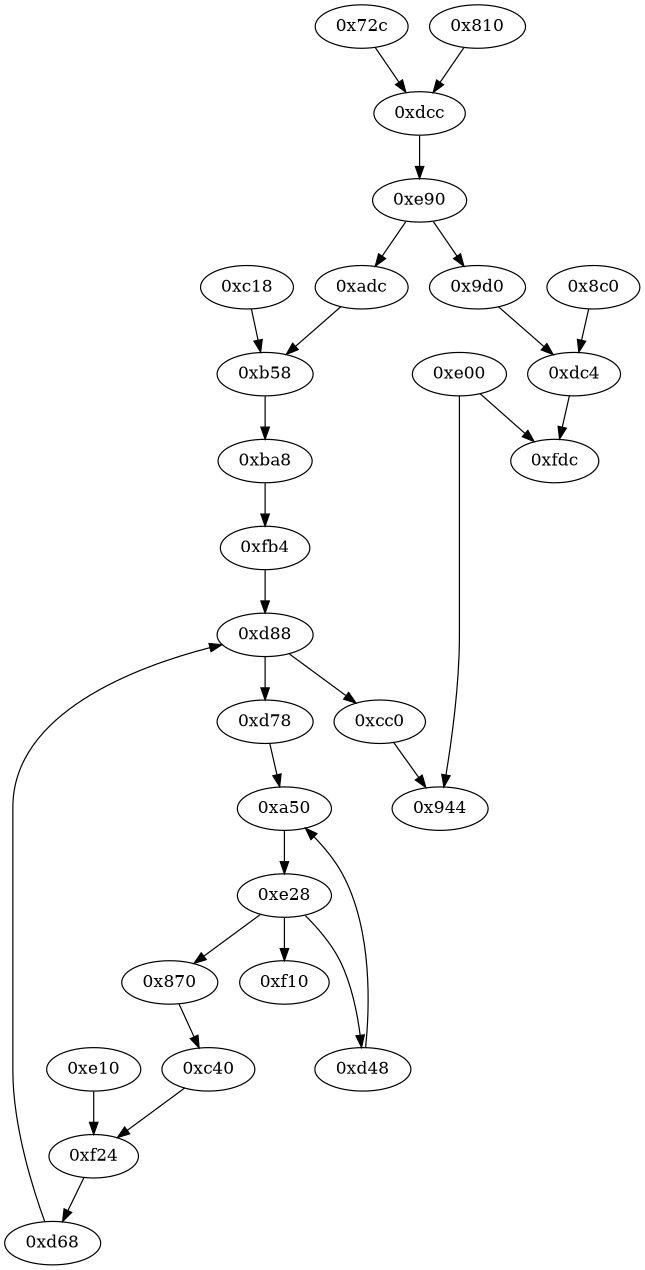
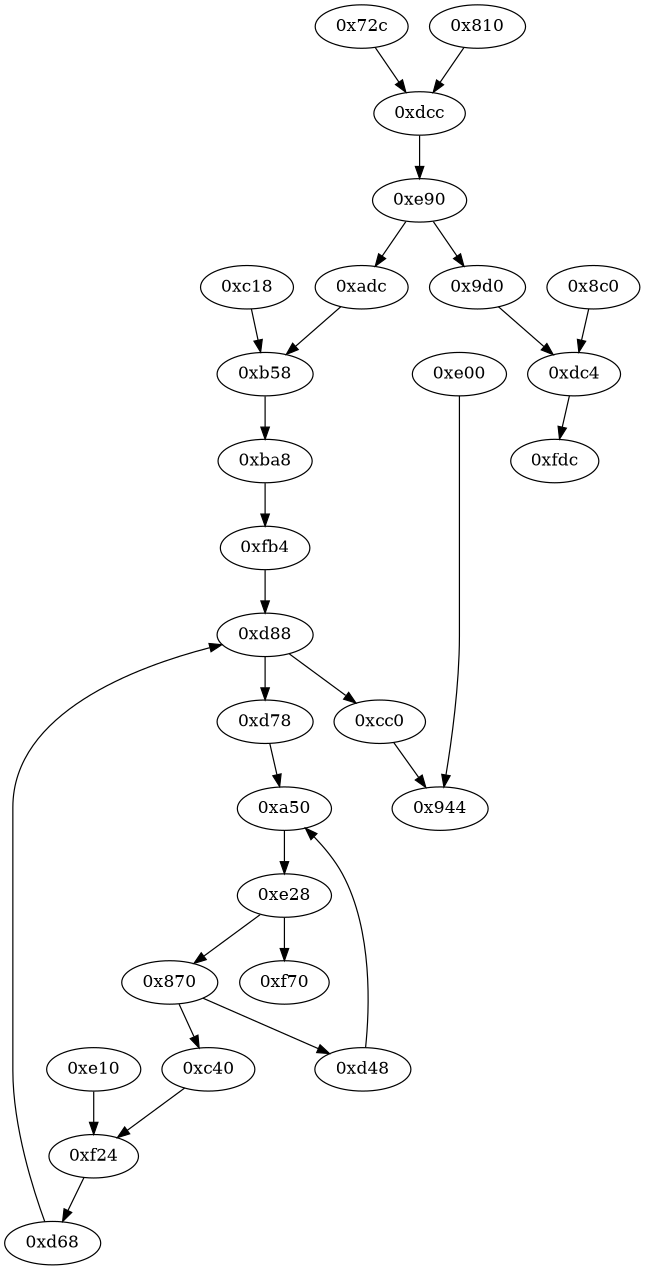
edge "0xe00" -> "0xfdc": removed
edge "0xe28" -> "0xd48": now "0x870" -> "0xd48"
node "0xf10": label "0xf10" -> "0xf70"
